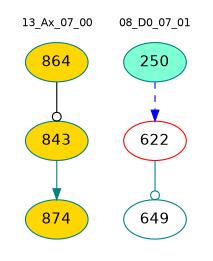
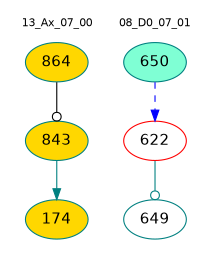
node "250": label "250" -> "650"
node "874": label "874" -> "174"
